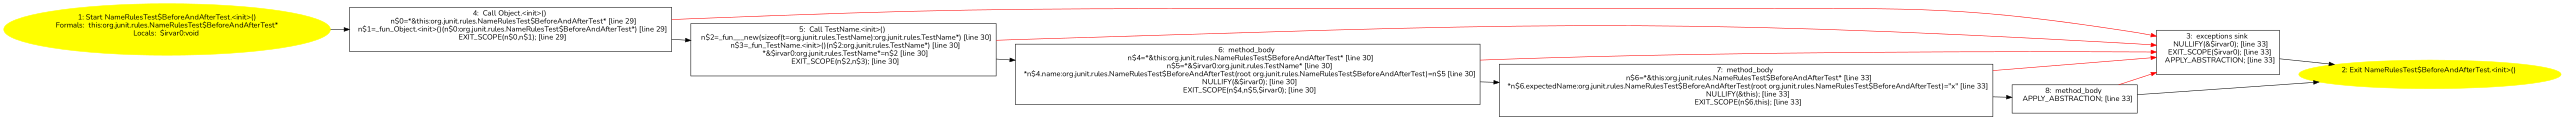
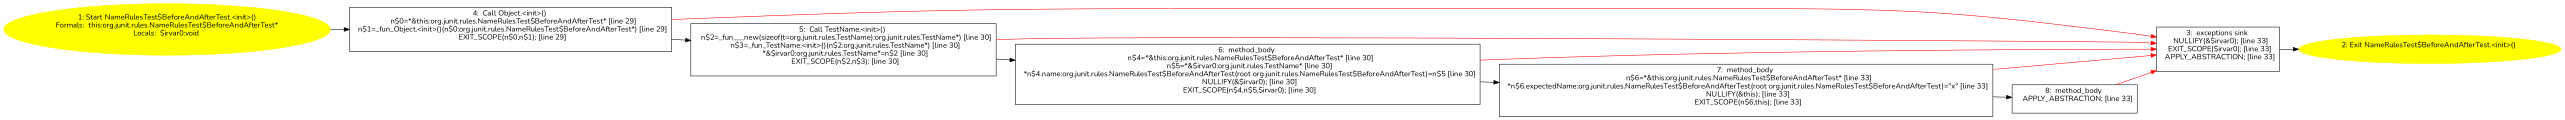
edge "8:  method_body APPLY_ABSTRACTION; [line 33]" -> "2: Exit NameRulesTest$BeforeAndAfterTest.<init>()": removed
